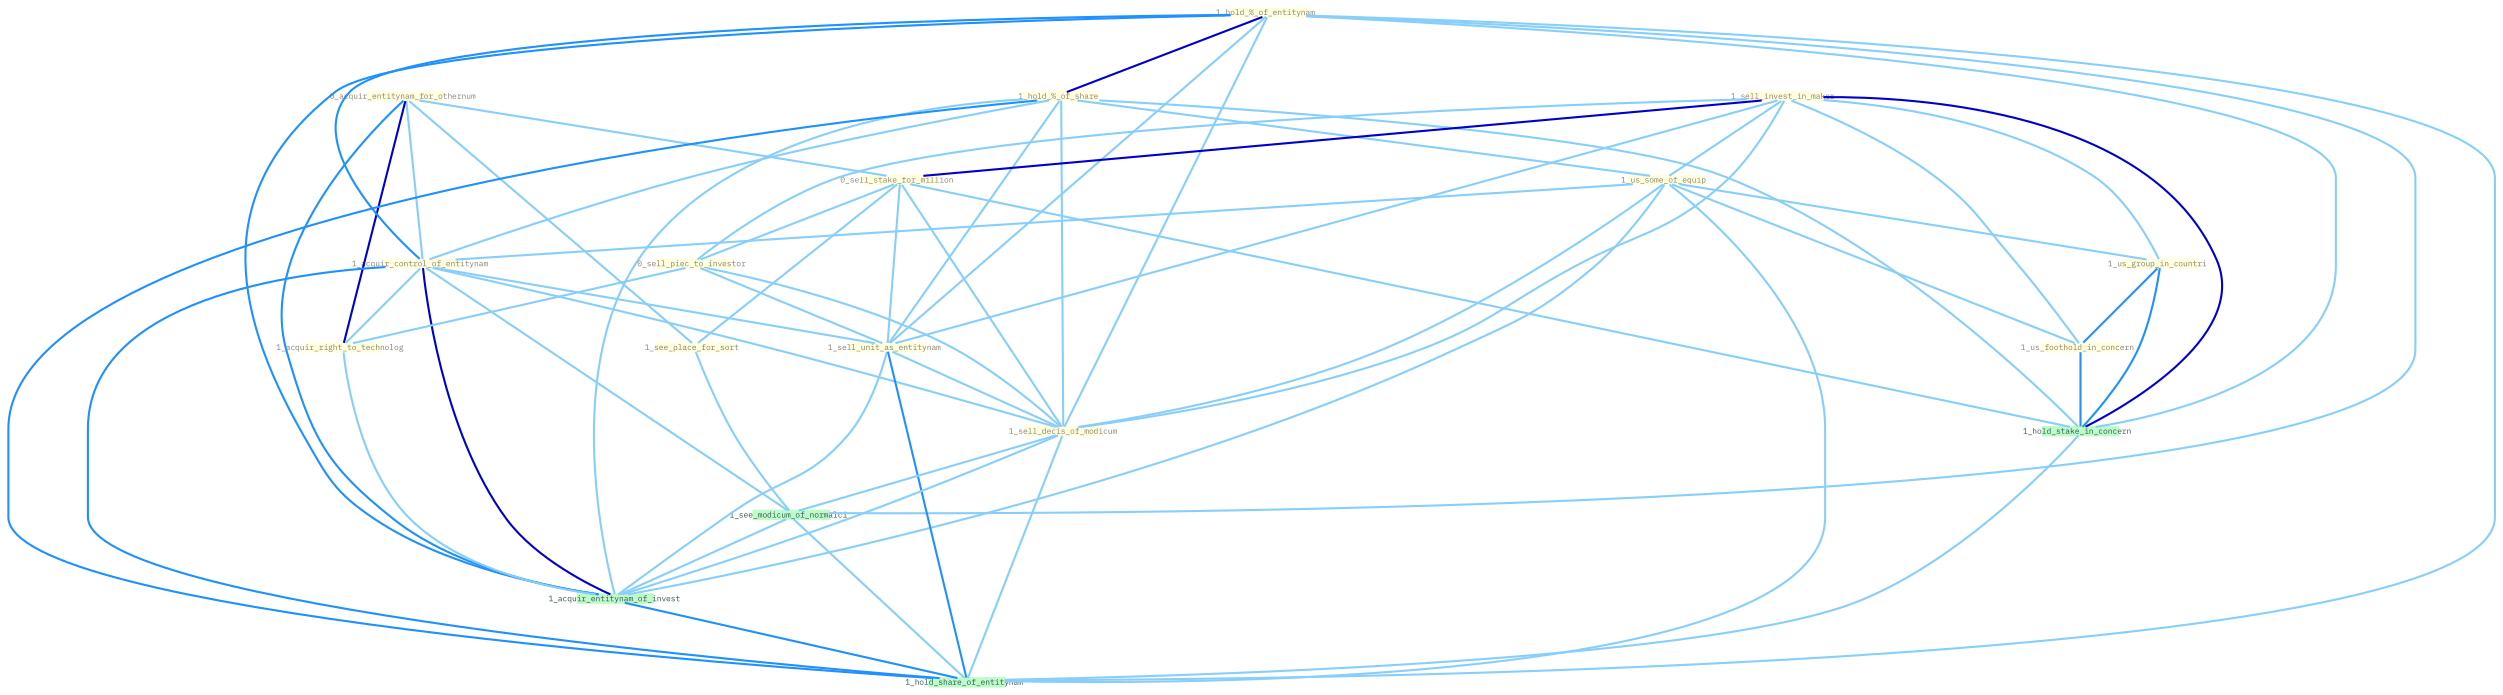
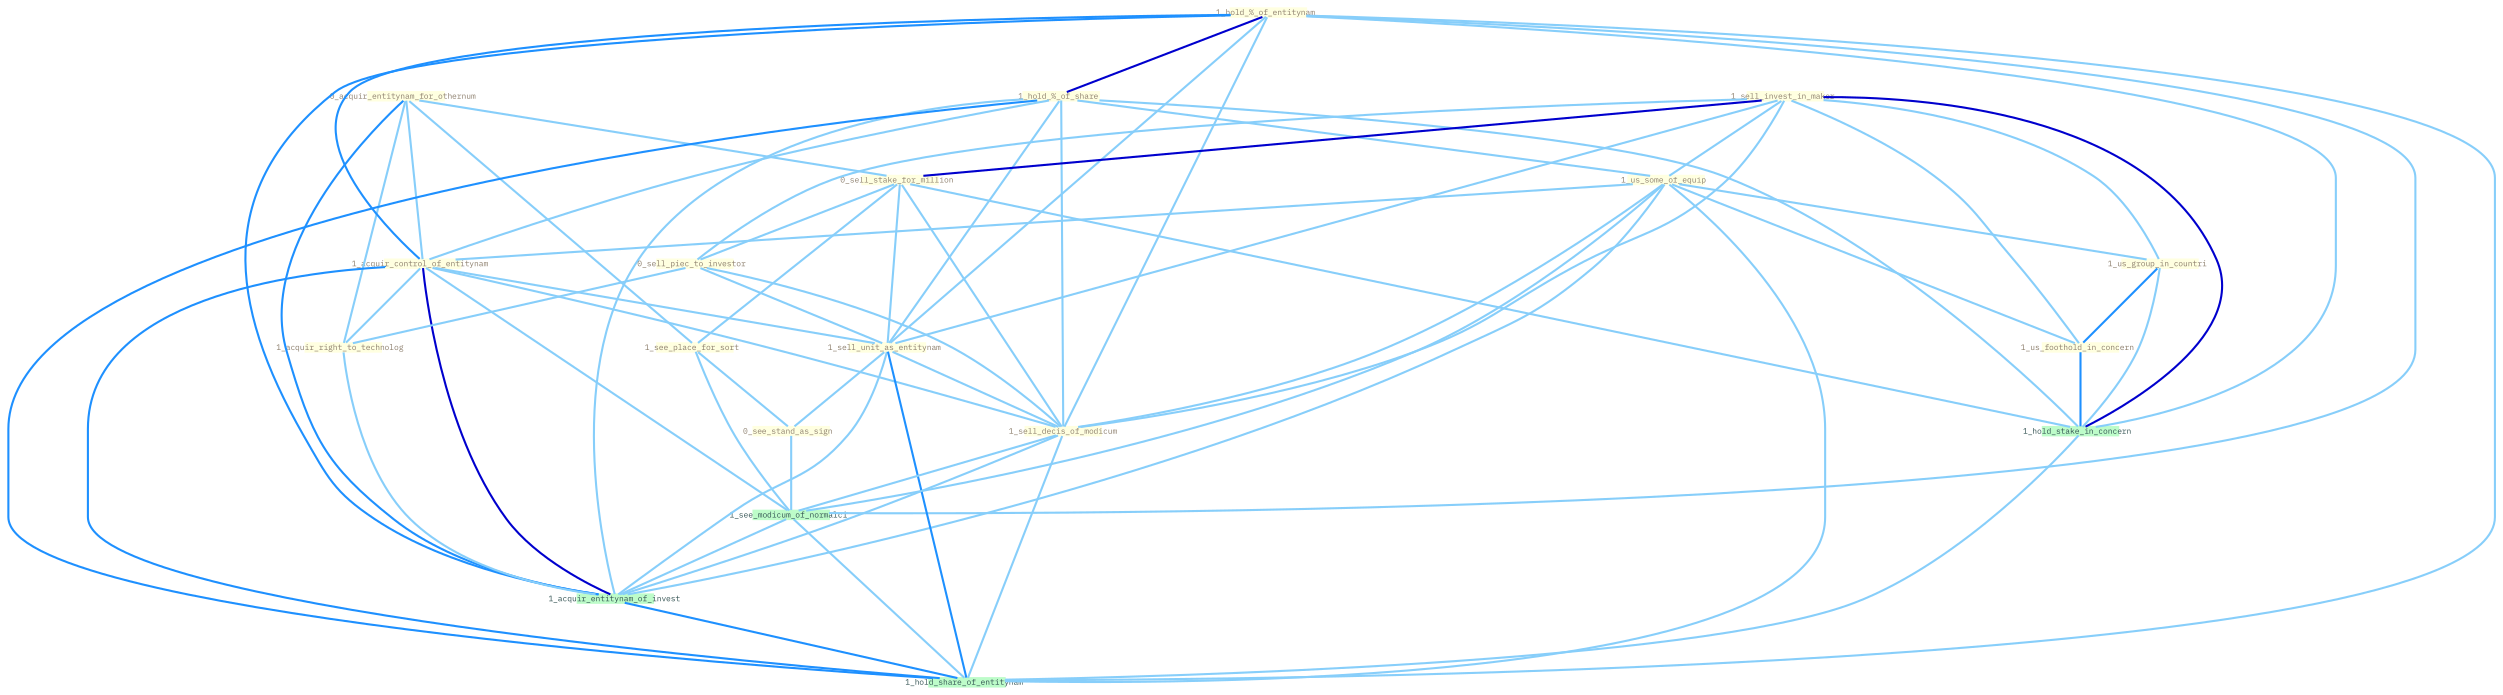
edge "0_acquir_entitynam_for_othernum" -- "1_acquir_right_to_technolog": color #0000cd -> #87cefa
edge "1_us_group_in_countri" -- "1_hold_stake_in_concern": color #1e90ff -> #87cefa
edge "1_us_some_of_equip" -- "1_see_modicum_of_normalci": added
node "0_see_stand_as_sign": added
